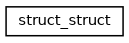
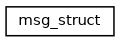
node "struct_struct": label "struct_struct" -> "msg_struct"
